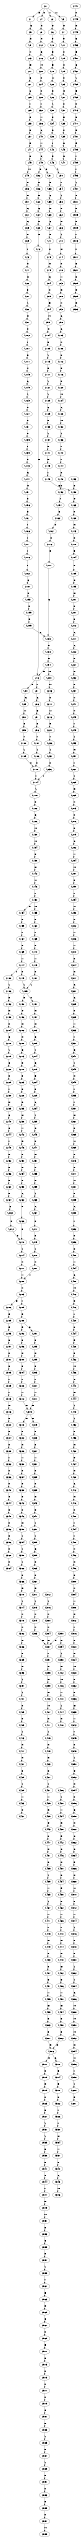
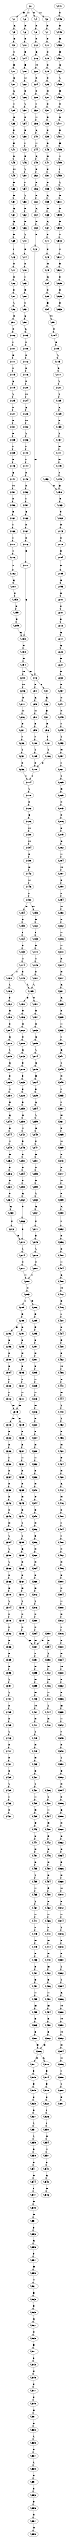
edge "S48" -> "S51": now "S47" -> "S51"
node "S368": added
edge "S557" -> "S559": label "S" -> "H"
